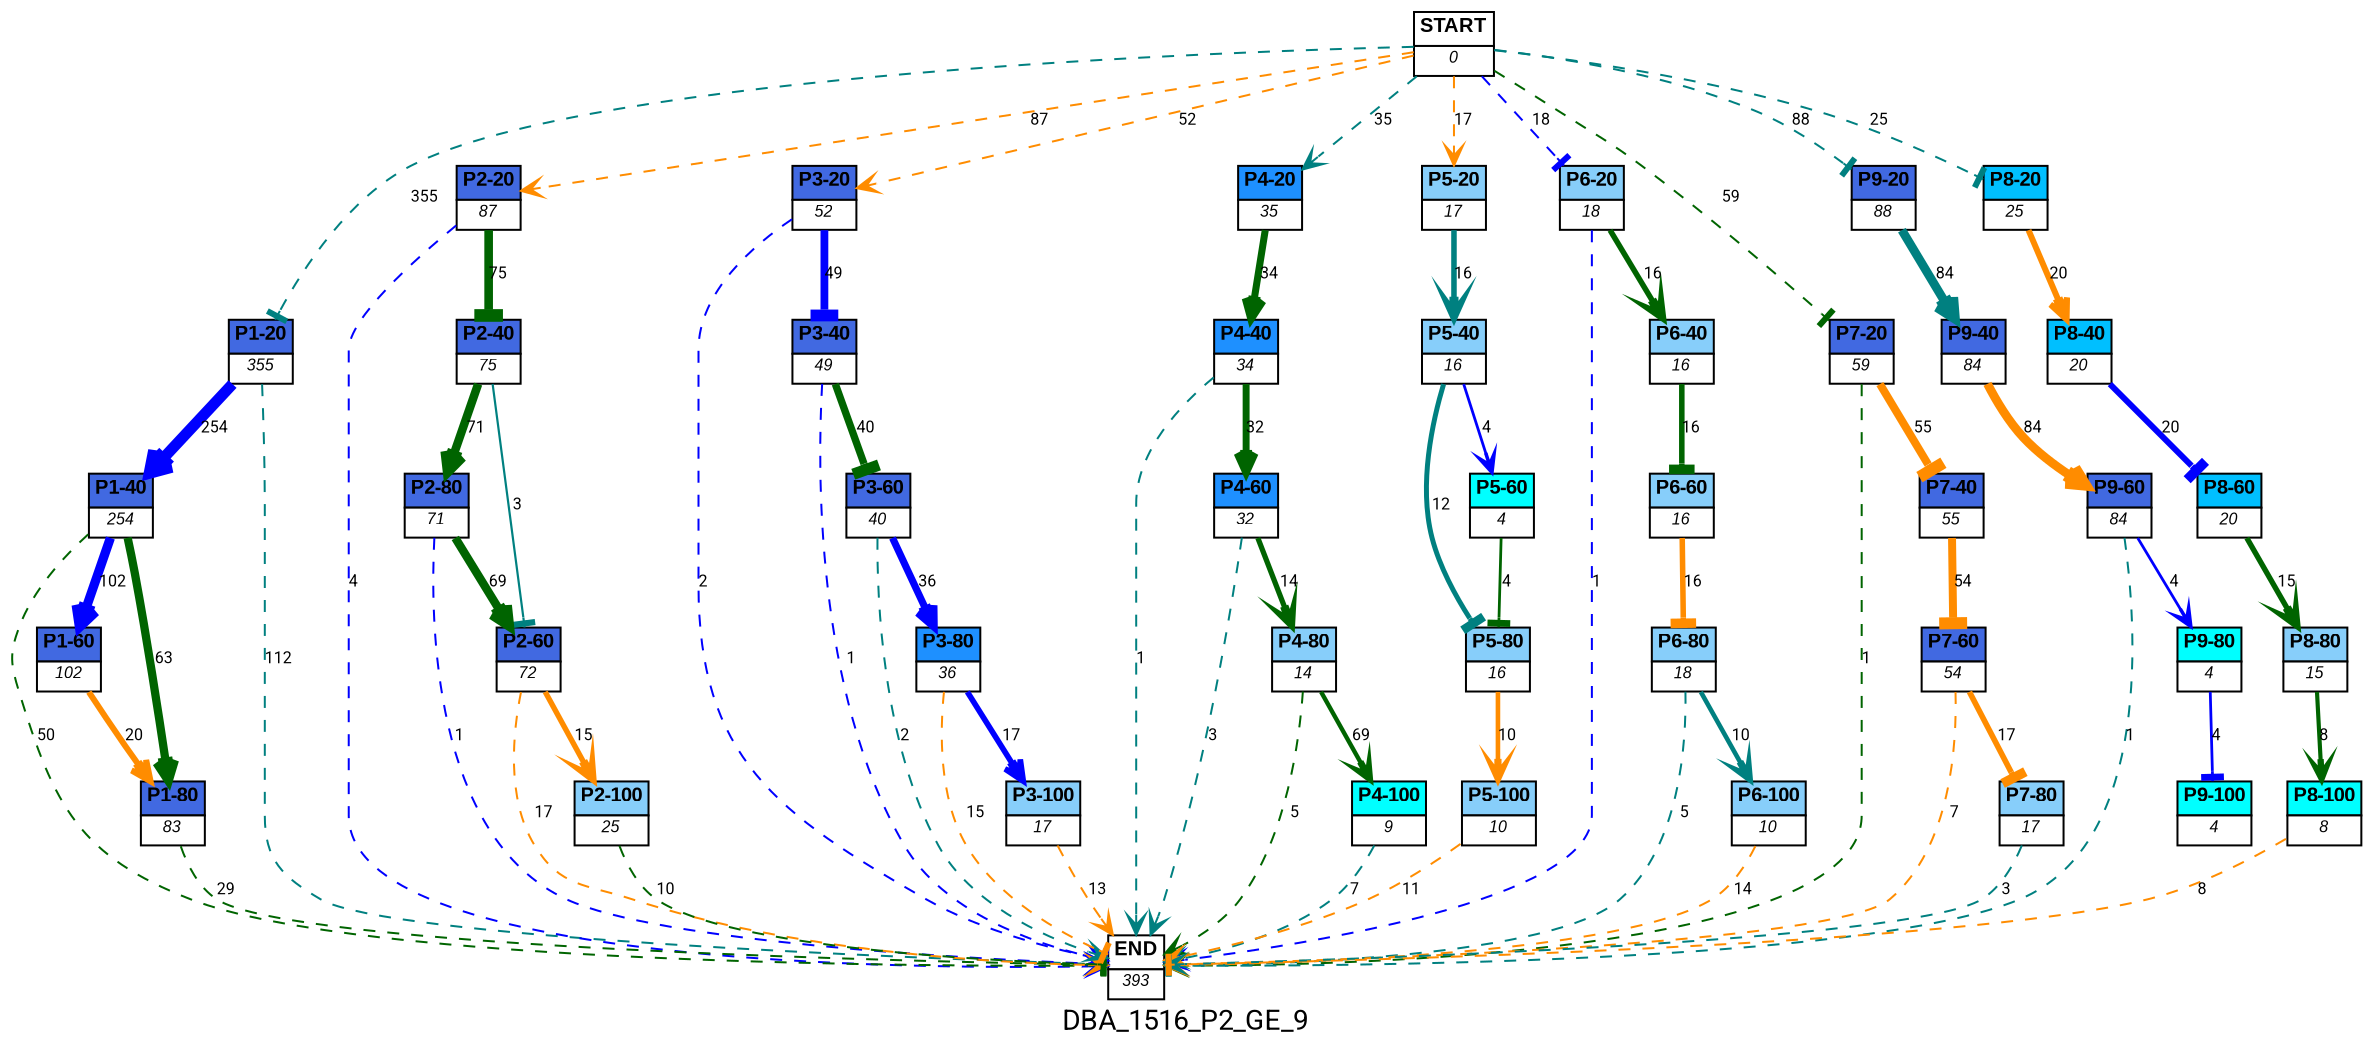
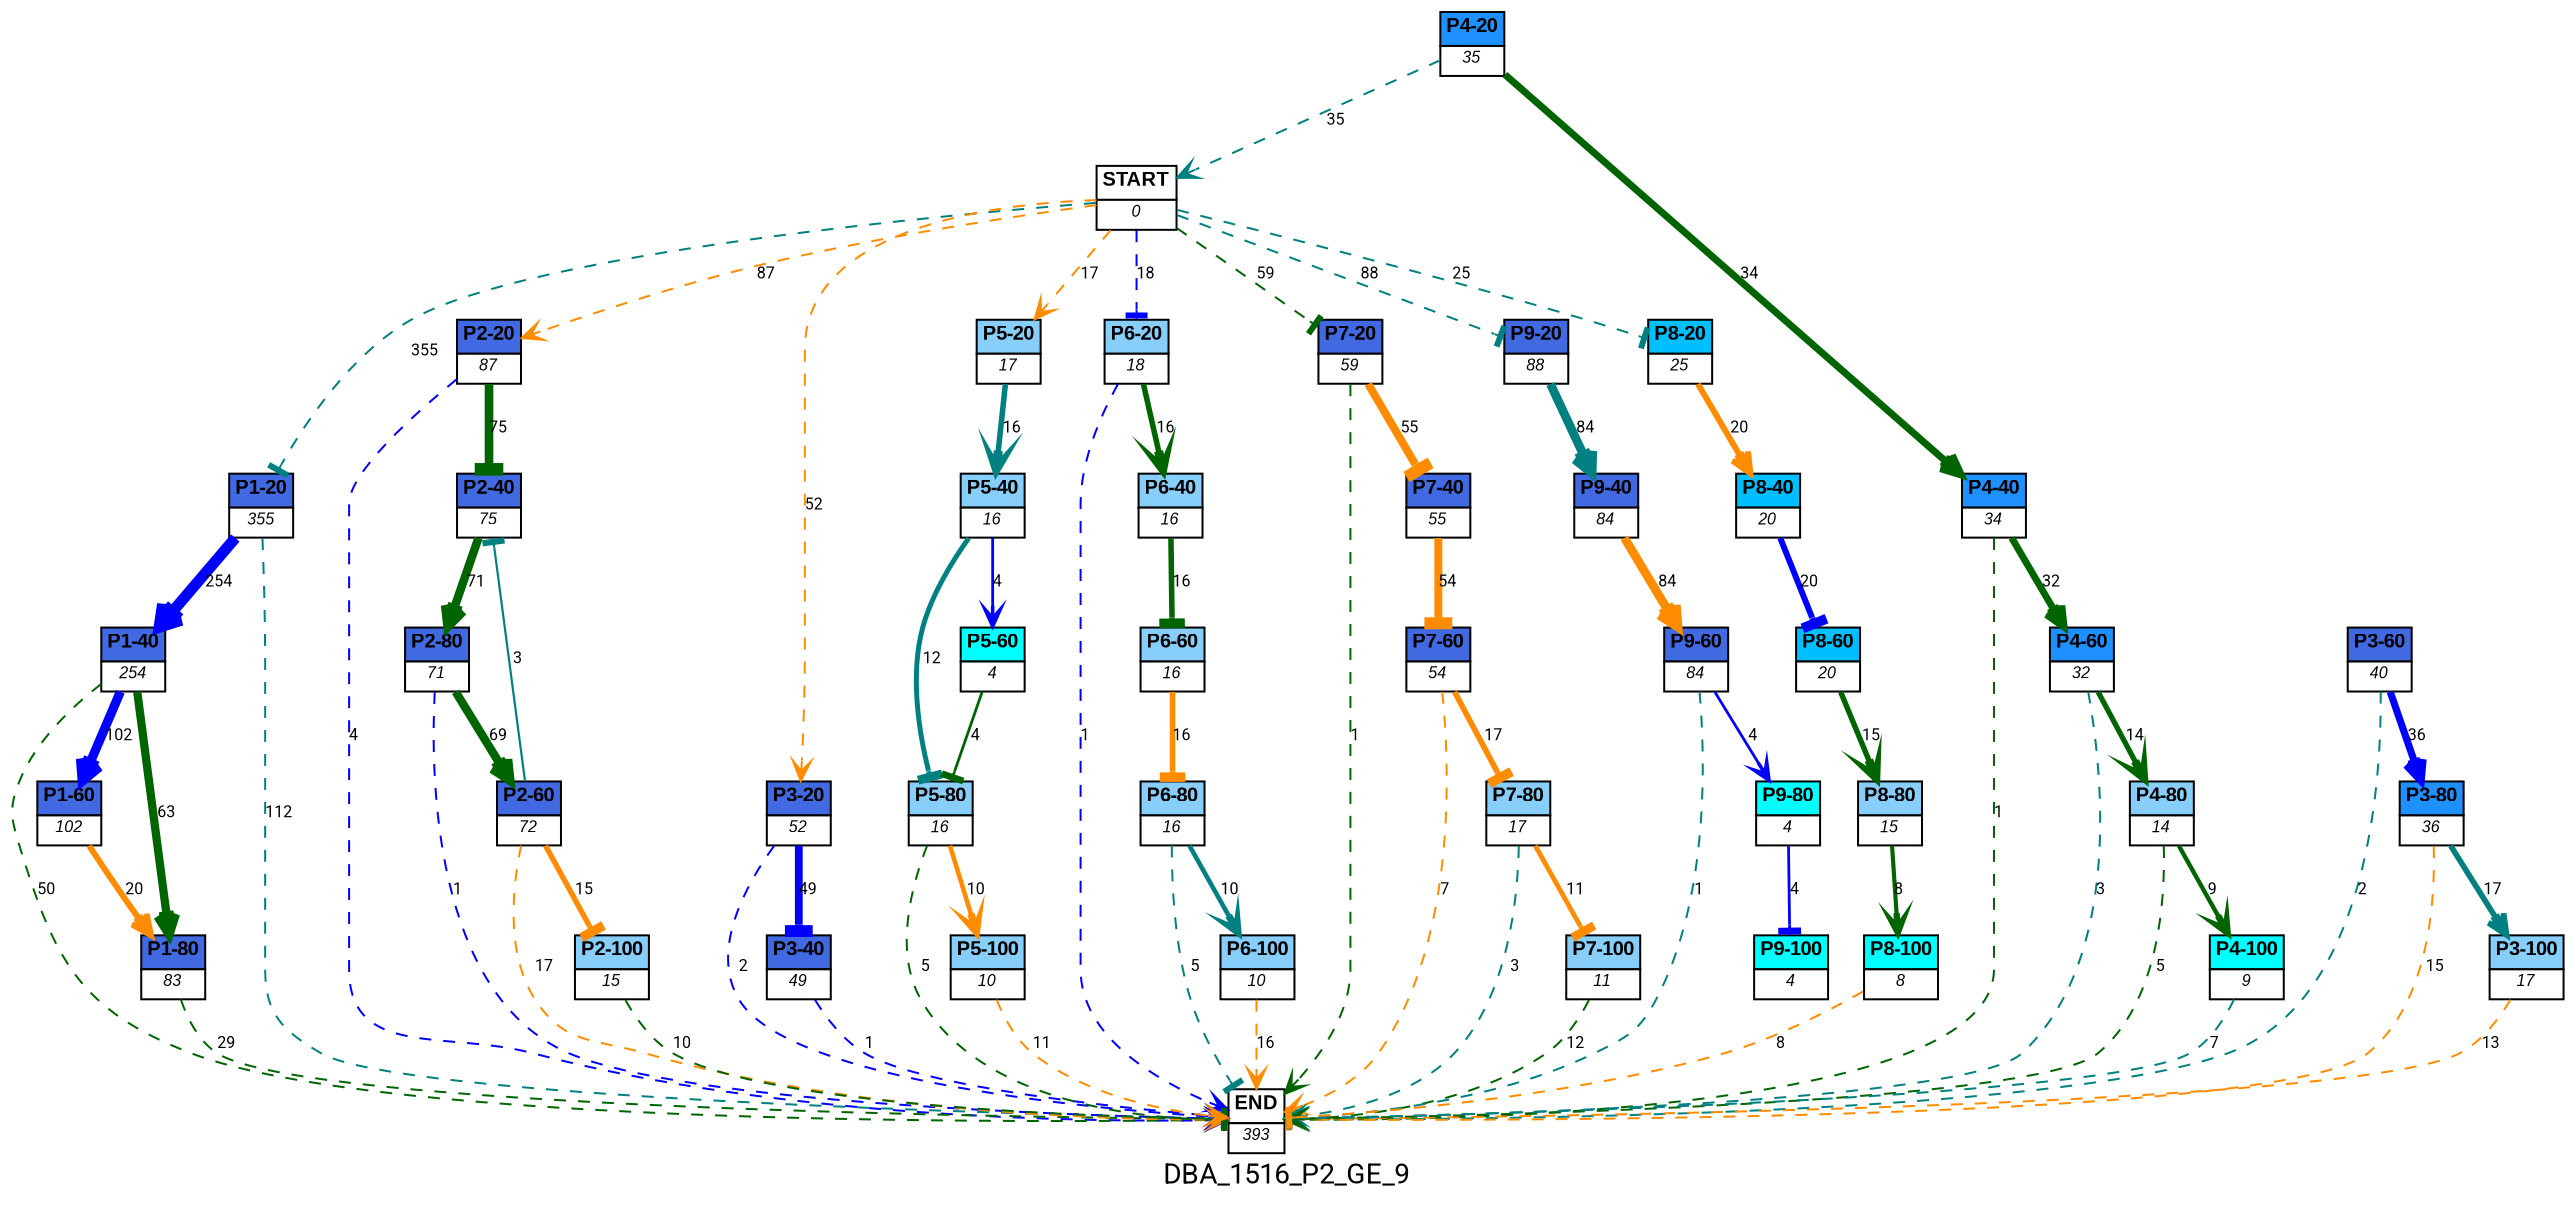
edge "START" -> "P4-20": reversed
edge "P3-40" -> "P3-60": removed, label "40"
edge "P2-40" -> "P2-60": reversed
edge "P4-40" -> "END": color teal -> darkgreen
node "P6-80": text "18" -> "16"
edge "P2-60" -> "P2-100": arrowhead vee -> tee
edge "P3-80" -> "P3-100": color blue -> teal
edge "P4-80" -> "P4-100": label "69" -> "9"
node "P2-100": text "25" -> "15"
edge "P6-100" -> "END": label "14" -> "16"
node "P7-100": added
edge "P5-80" -> "END": added, label "5"
